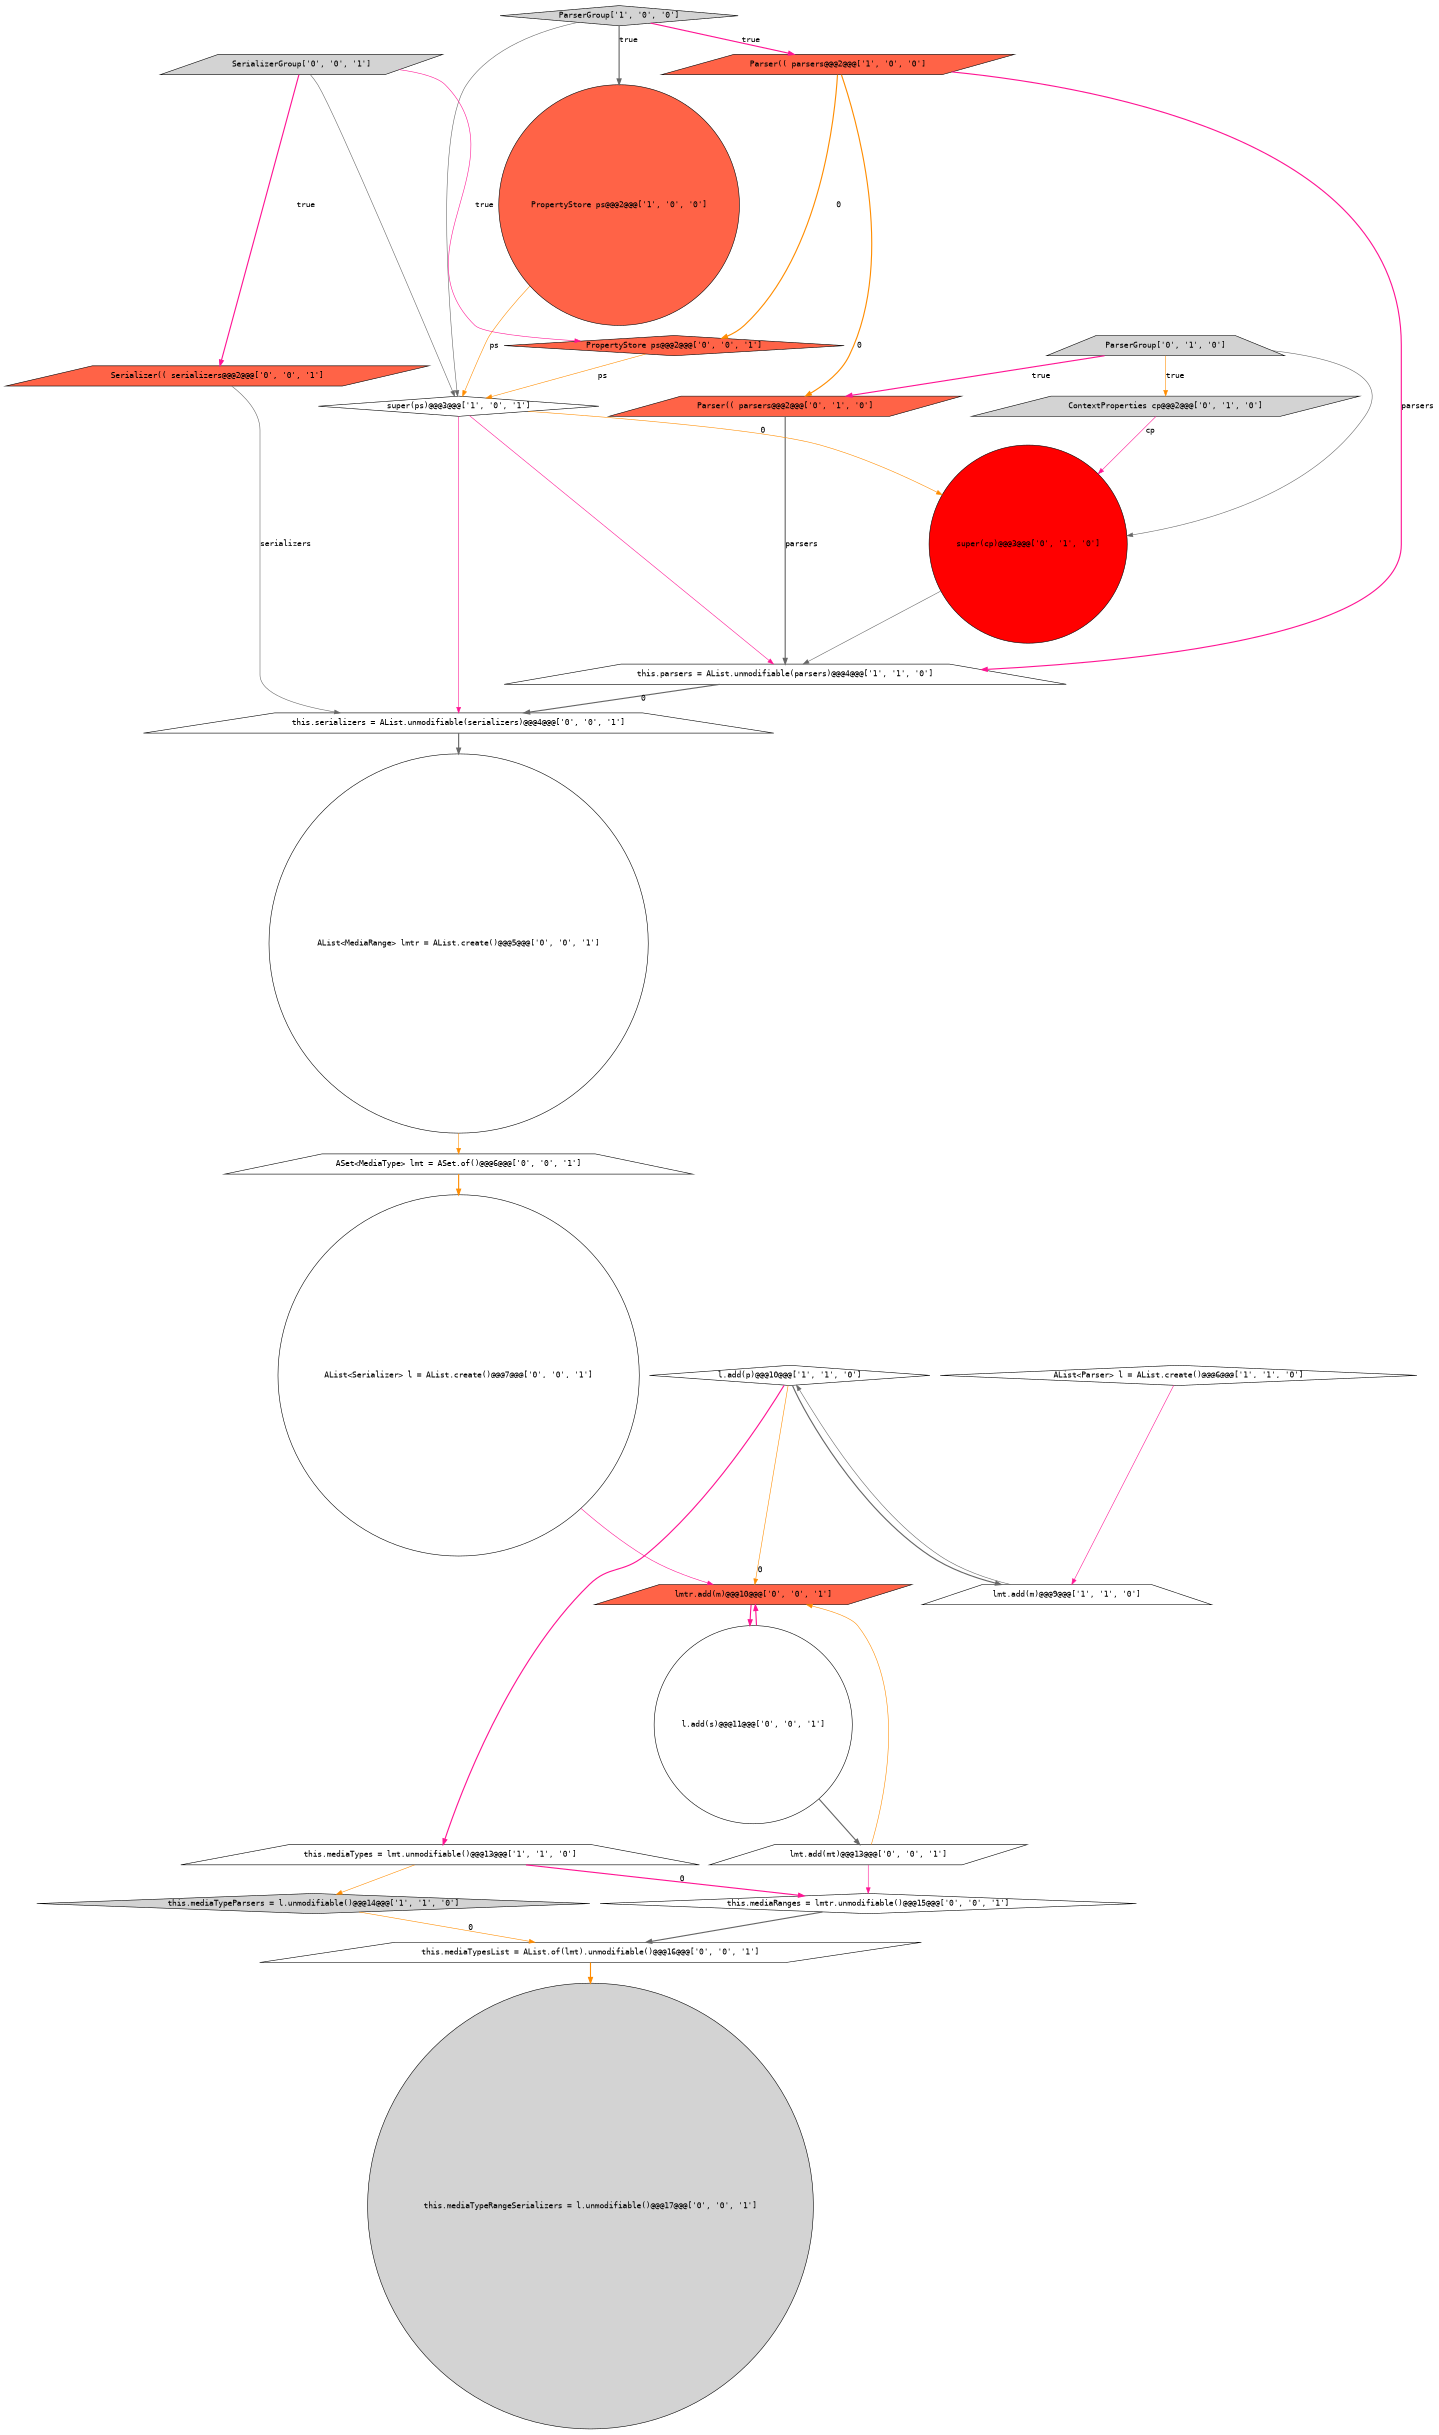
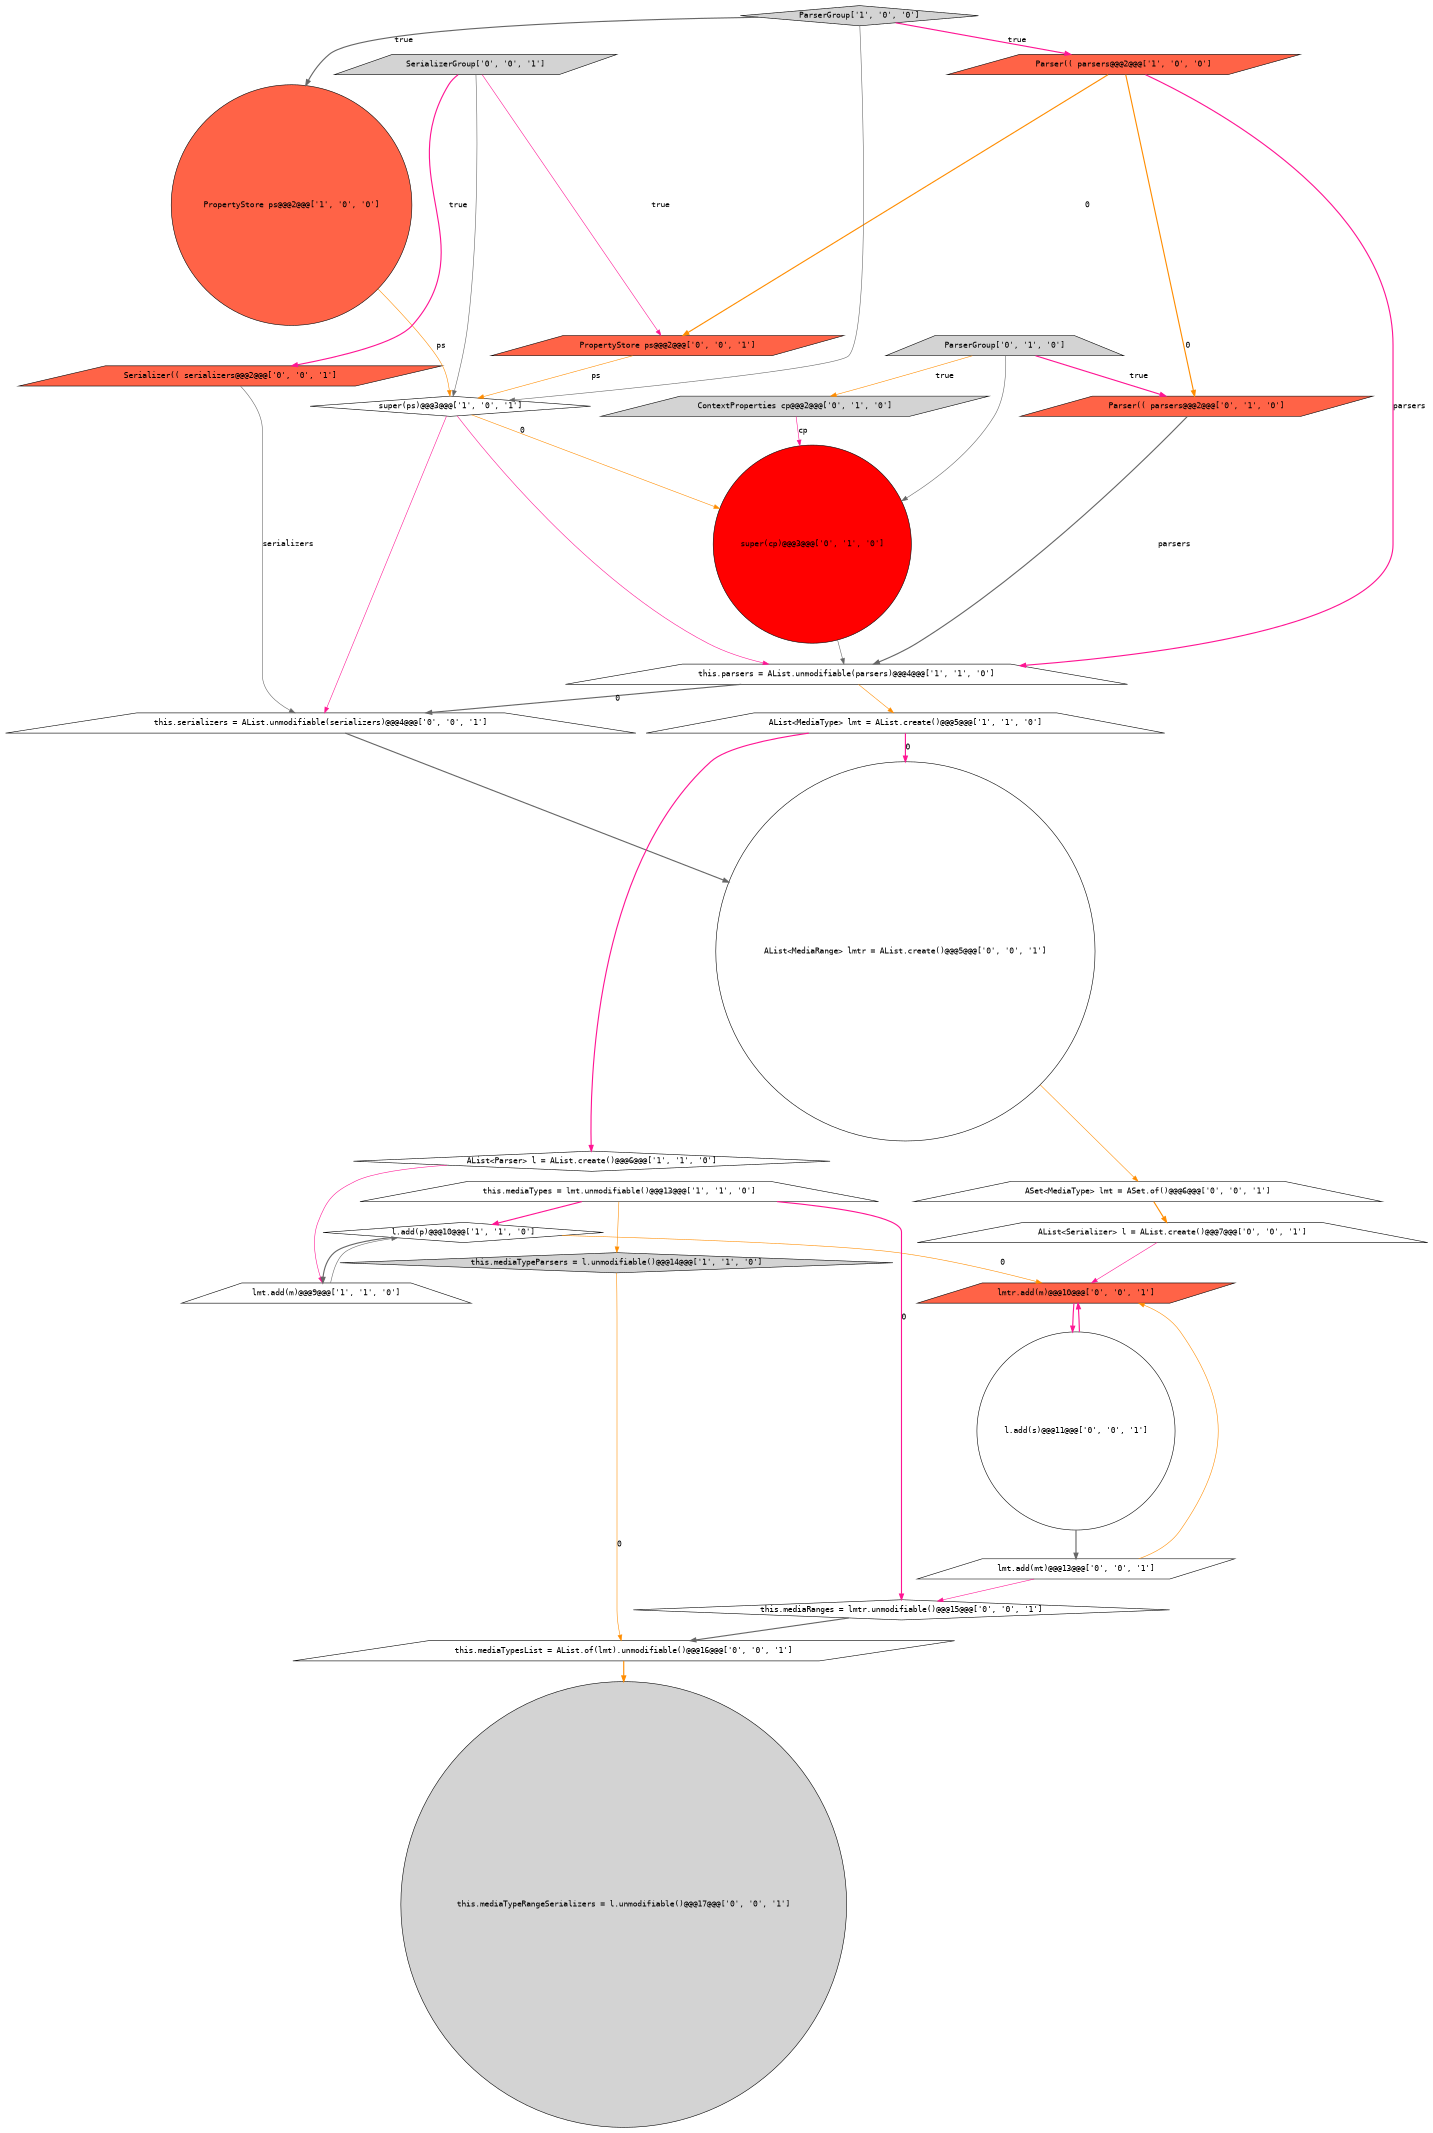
node "PropertyStore ps@@@2@@@['0', '0', '1']": shape diamond -> parallelogram
node "AList<MediaType> lmt = AList.create()@@@5@@@['1', '1', '0']": added
node "AList<Serializer> l = AList.create()@@@7@@@['0', '0', '1']": shape circle -> trapezium
edge "l.add(p)@@@10@@@['1', '1', '0']" -> "this.mediaTypes = lmt.unmodifiable()@@@13@@@['1', '1', '0']": reversed
